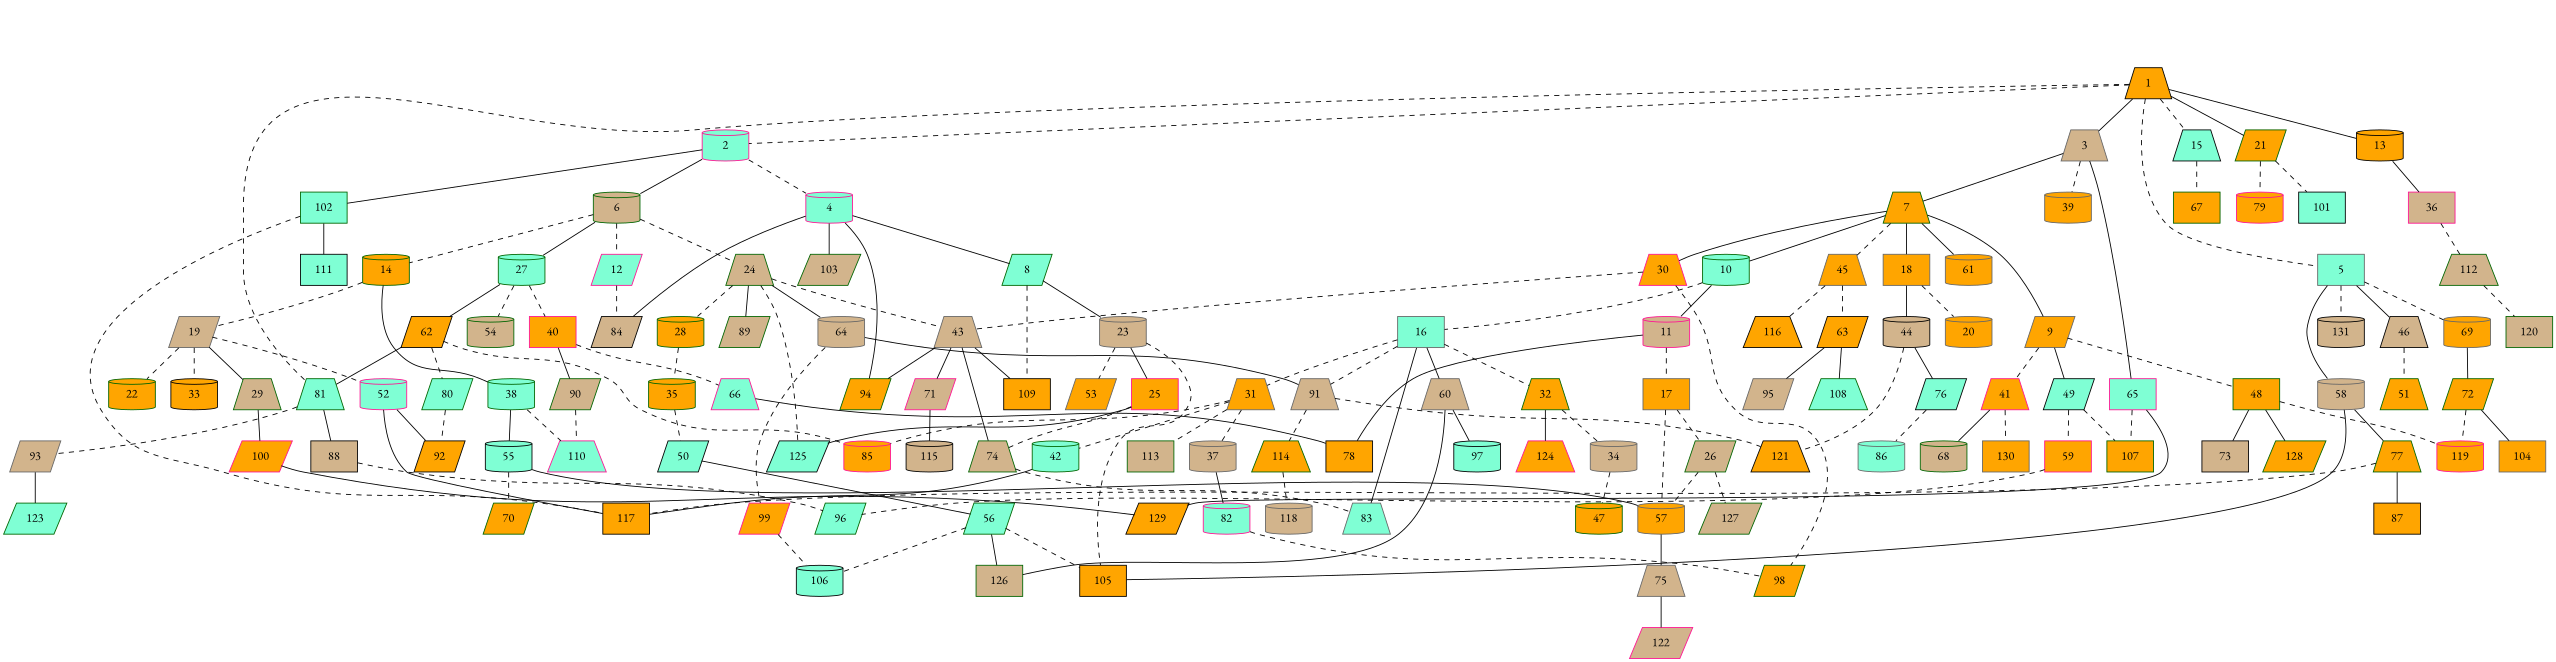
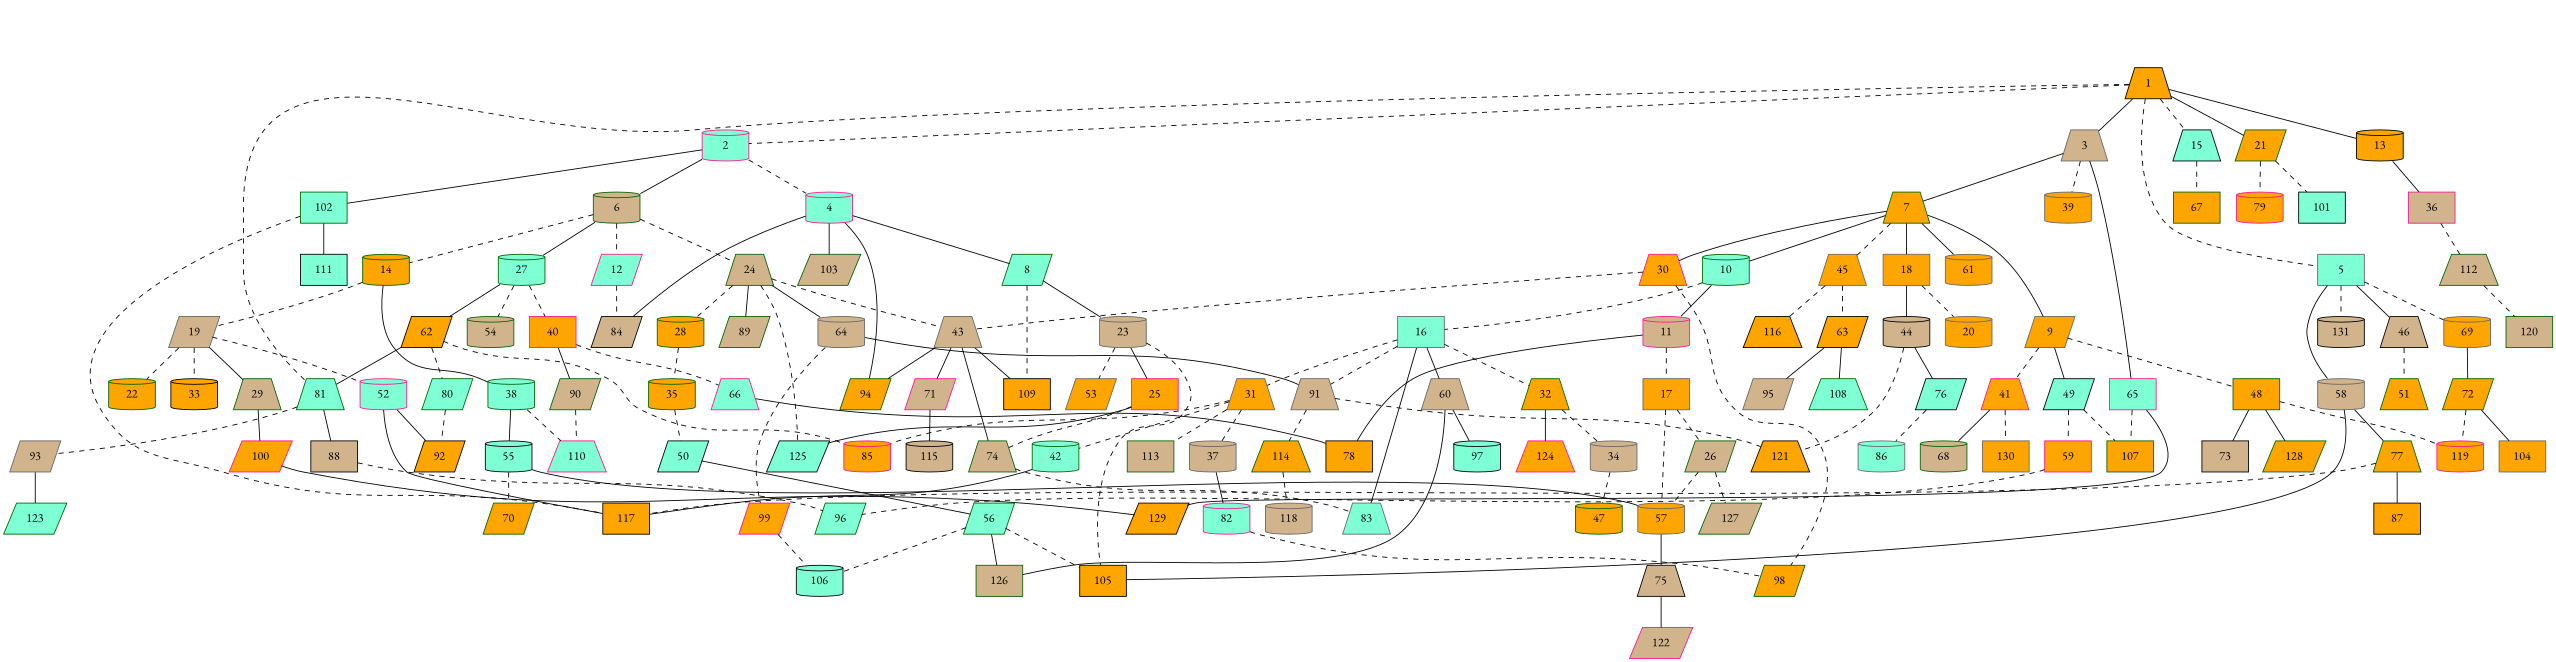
node "75": color gray40 -> black
